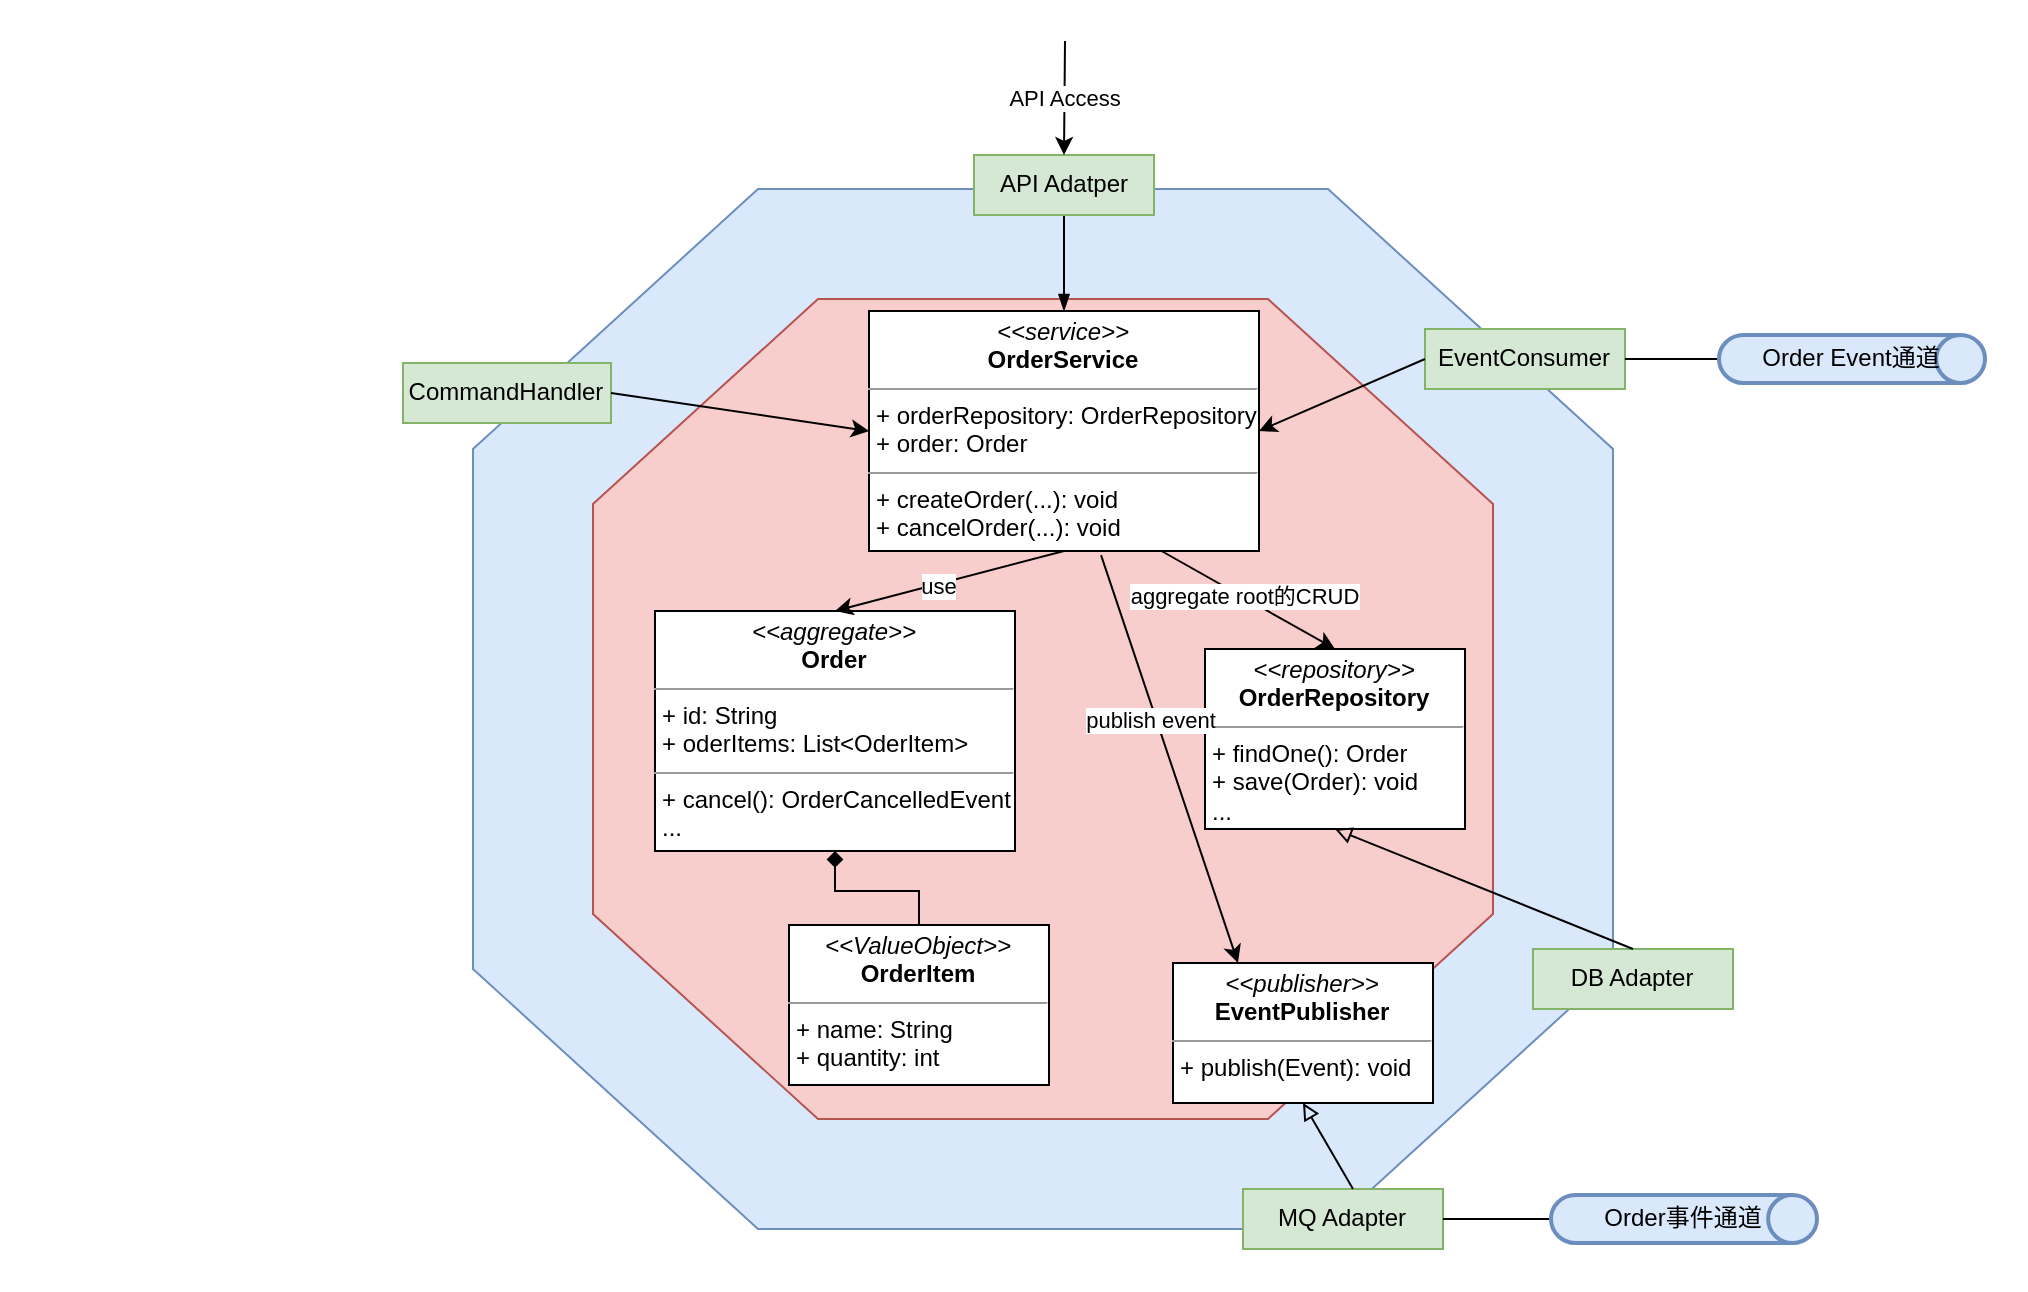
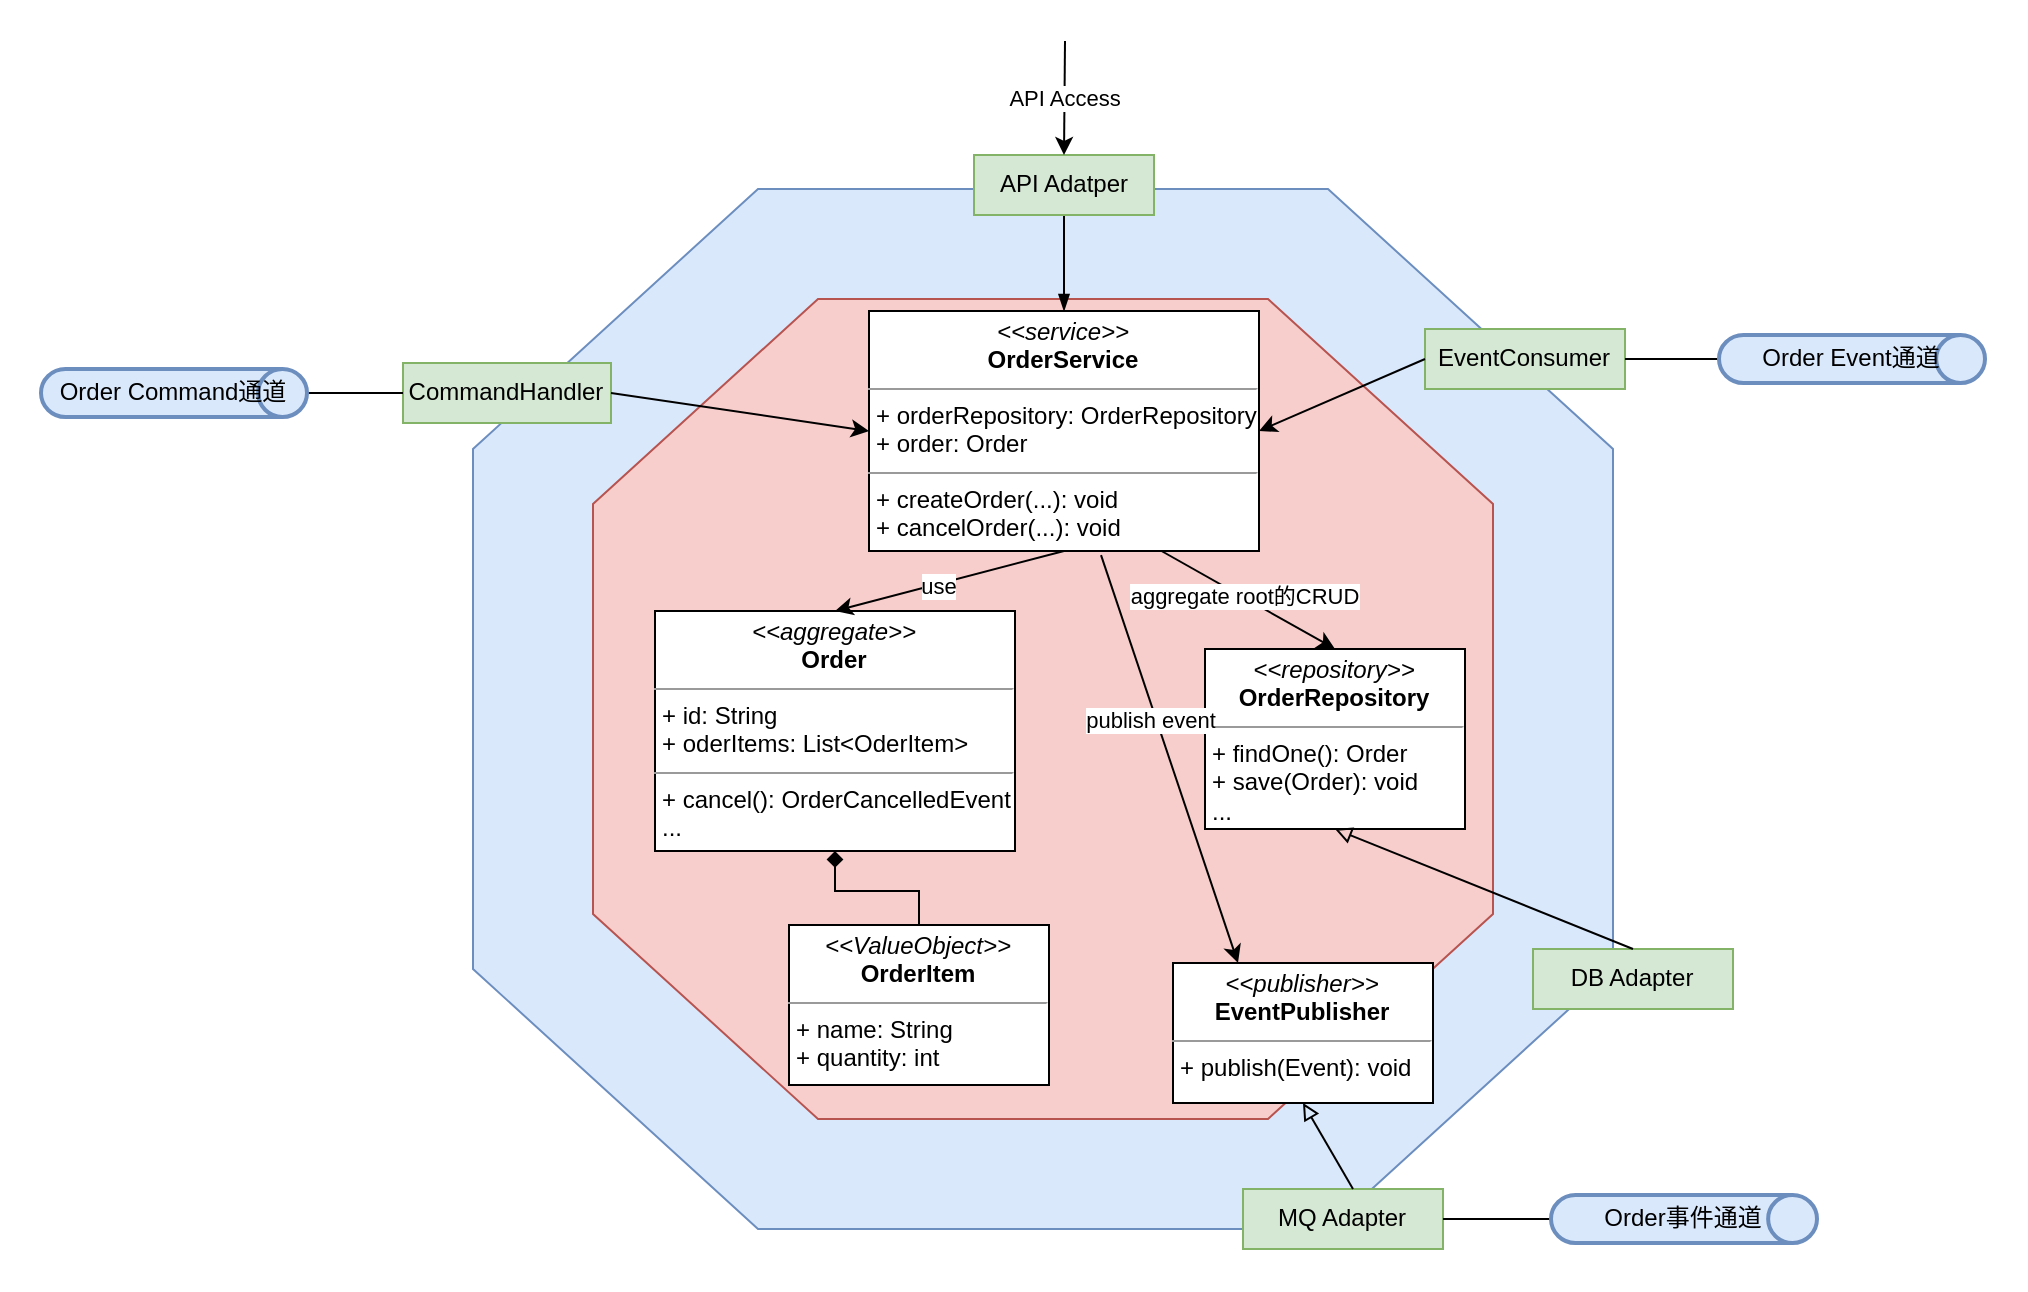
node "Order Command通道": added
edge "Order Command通道" -- "CommandHandler": added
